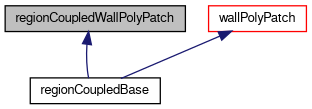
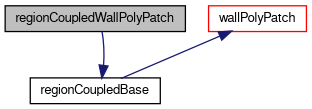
edge "regionCoupledBase" -> "regionCoupledWallPolyPatch": reversed
